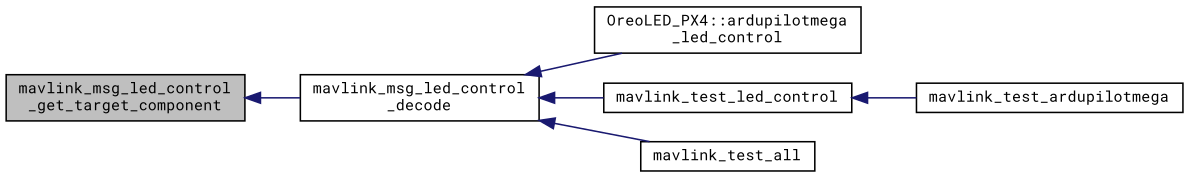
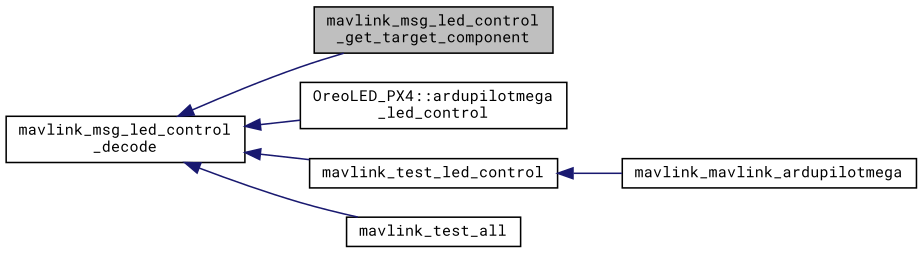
edge "mavlink_msg_led_control _decode" -> "mavlink_msg_led_control _get_target_component": reversed
node "mavlink_test_ardupilotmega": label "mavlink_test_ardupilotmega" -> "mavlink_mavlink_ardupilotmega"
